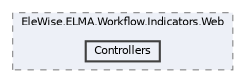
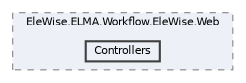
cluster "EleWise.ELMA.Workflow.Indicators.Web": label "EleWise.ELMA.Workflow.Indicators.Web" -> "EleWise.ELMA.Workflow.EleWise.Web"
